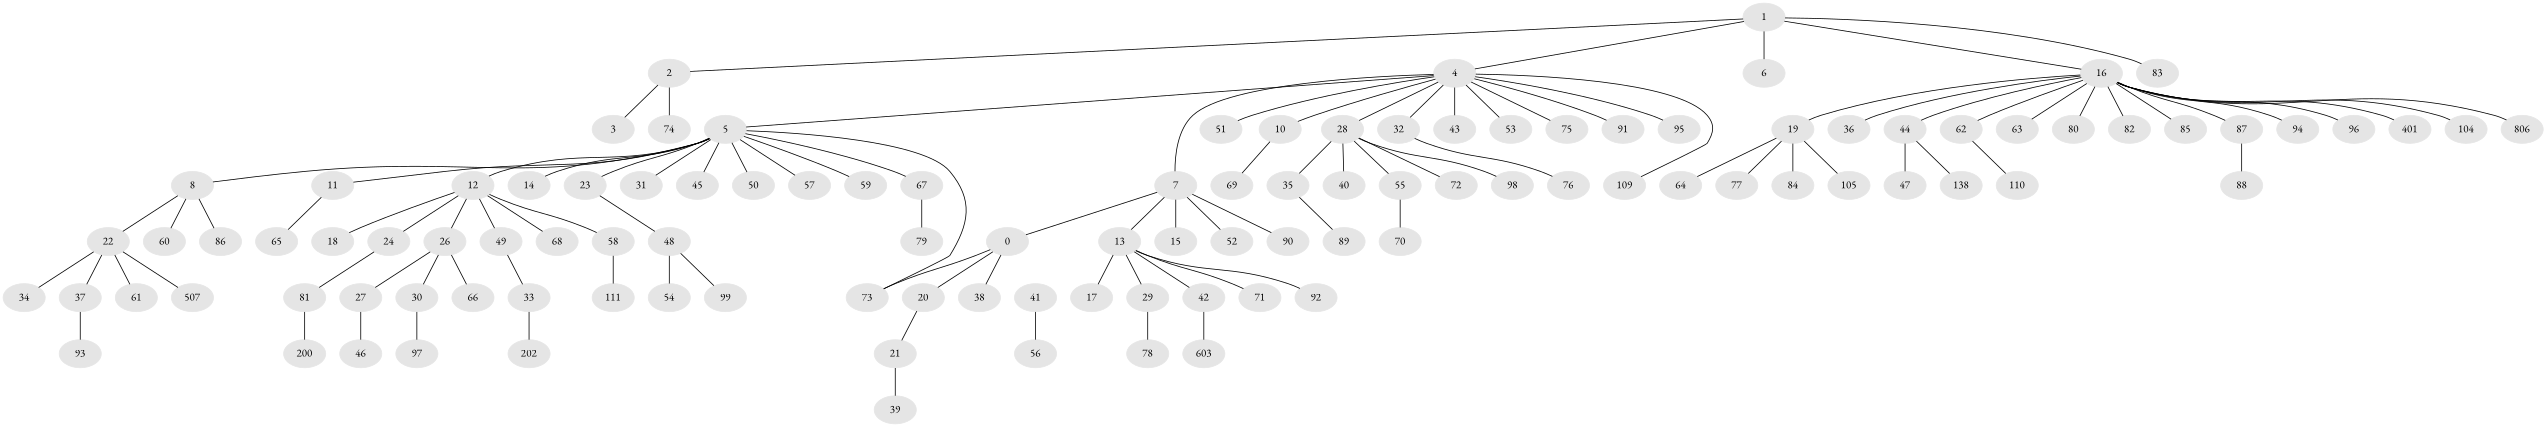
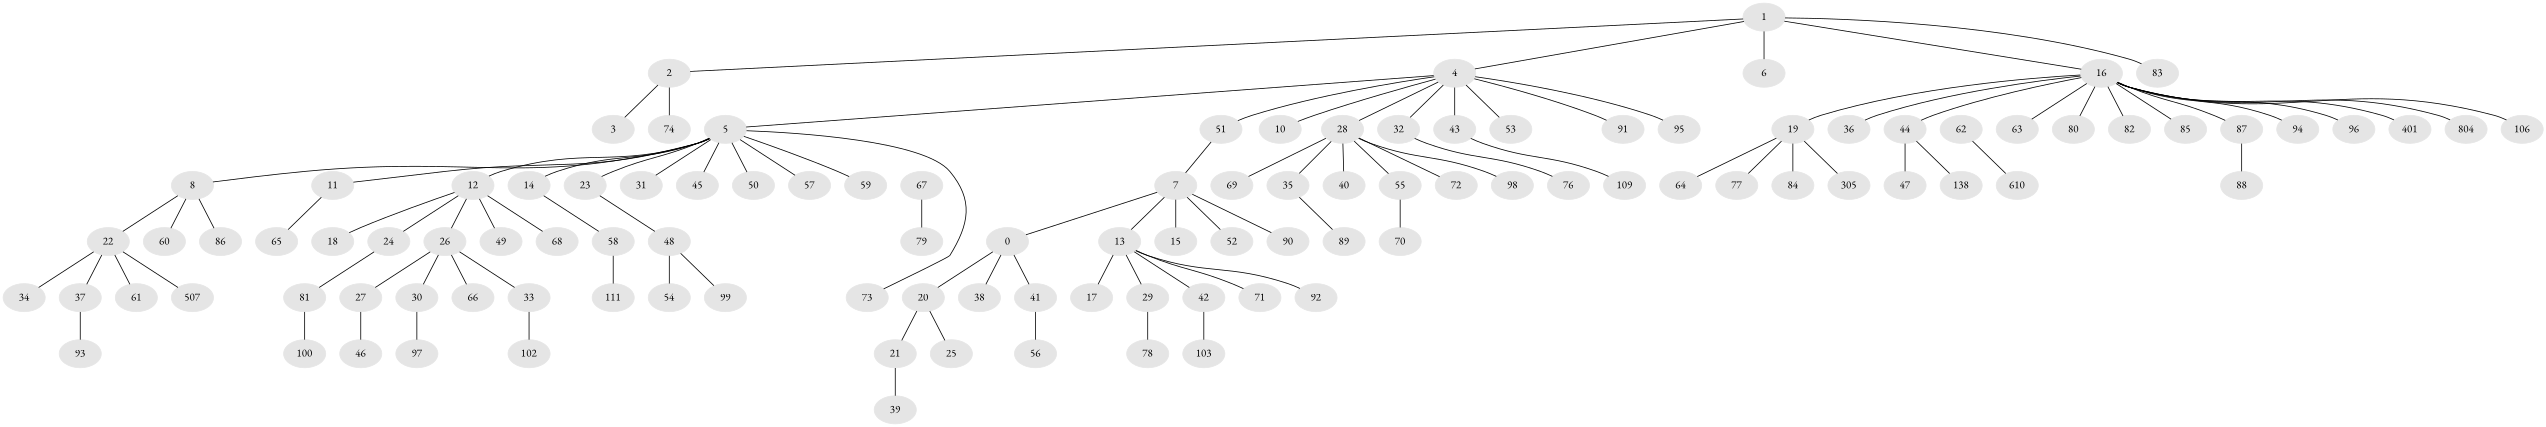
edge "4" -- "109": now "43" -- "109"
edge "4" -- "7": now "51" -- "7"
edge "16" -- "62": removed
node "75": removed
node "104": label "104" -> "804"
node "806": label "806" -> "106"
edge "5" -- "67": removed
edge "10" -- "69": now "28" -- "69"
node "105": label "105" -> "305"
node "110": label "110" -> "610"
edge "12" -- "58": now "14" -- "58"
edge "0" -- "73": now "0" -- "41"
edge "49" -- "33": now "26" -- "33"
node "200": label "200" -> "100"
node "202": label "202" -> "102"
node "25": added
node "603": label "603" -> "103"
